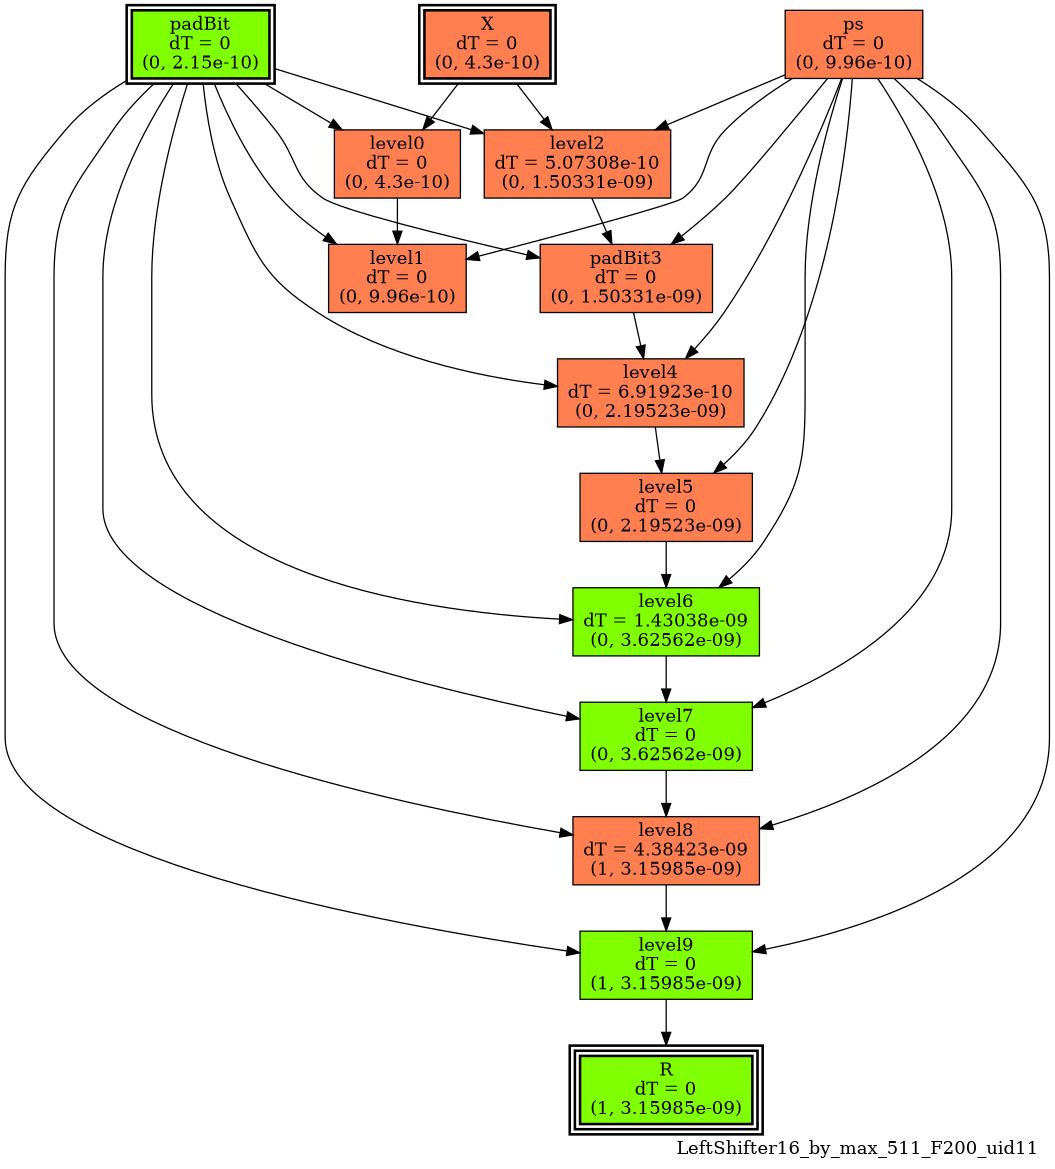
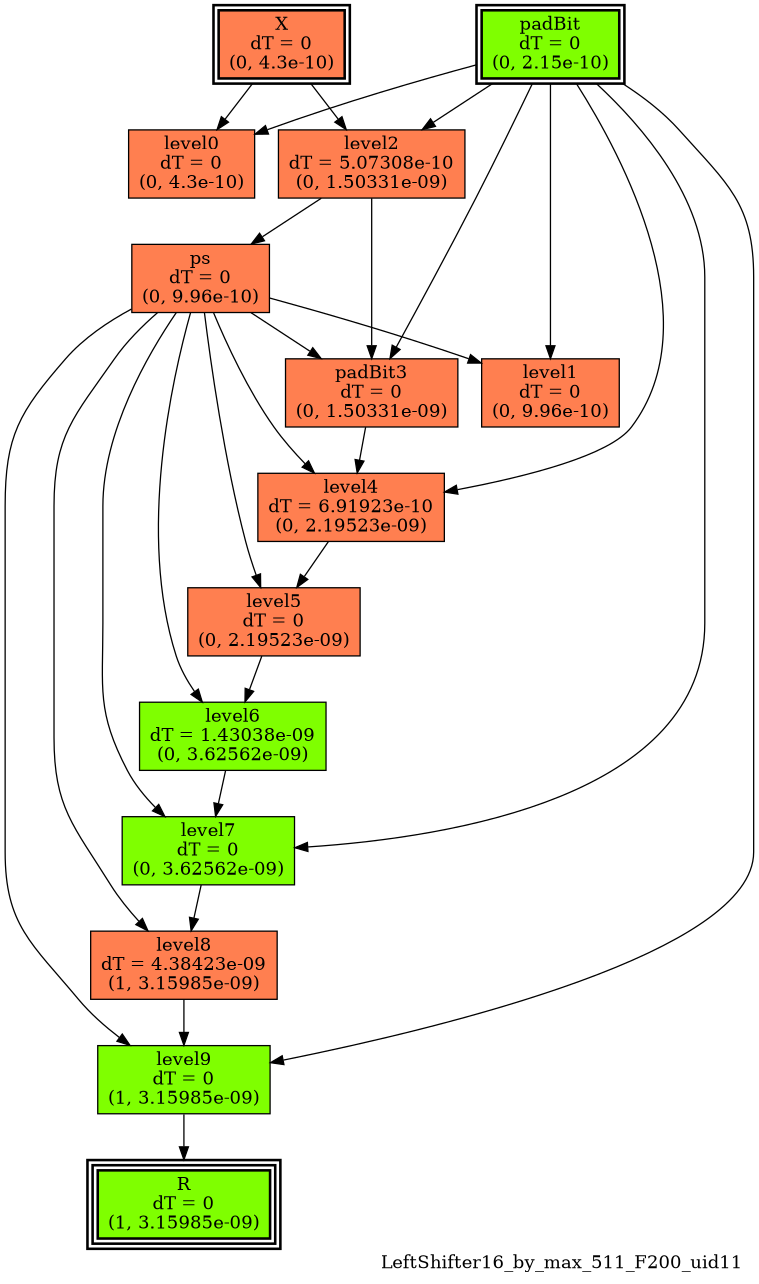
edge "ps dT = 0 (0, 9.96e-10)" -> "level2 dT = 5.07308e-10 (0, 1.50331e-09)": reversed
edge "level0 dT = 0 (0, 4.3e-10)" -> "level1 dT = 0 (0, 9.96e-10)": removed
edge "padBit dT = 0 (0, 2.15e-10)" -> "level6 dT = 1.43038e-09 (0, 3.62562e-09)": removed
edge "padBit dT = 0 (0, 2.15e-10)" -> "level8 dT = 4.38423e-09 (1, 3.15985e-09)": removed
